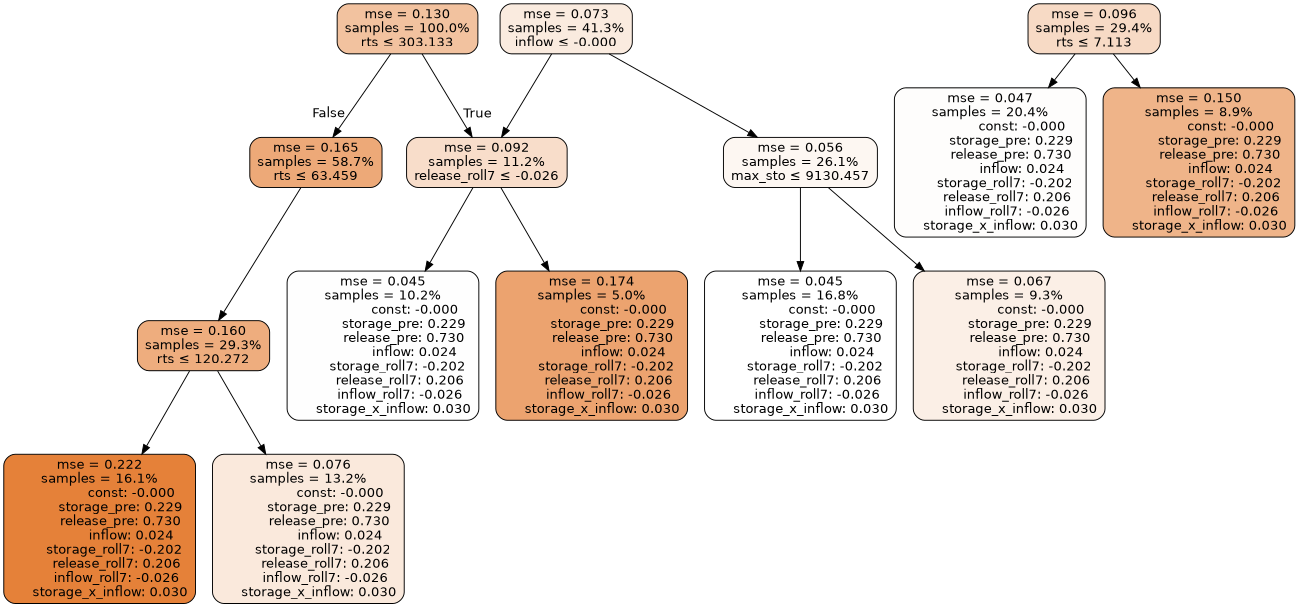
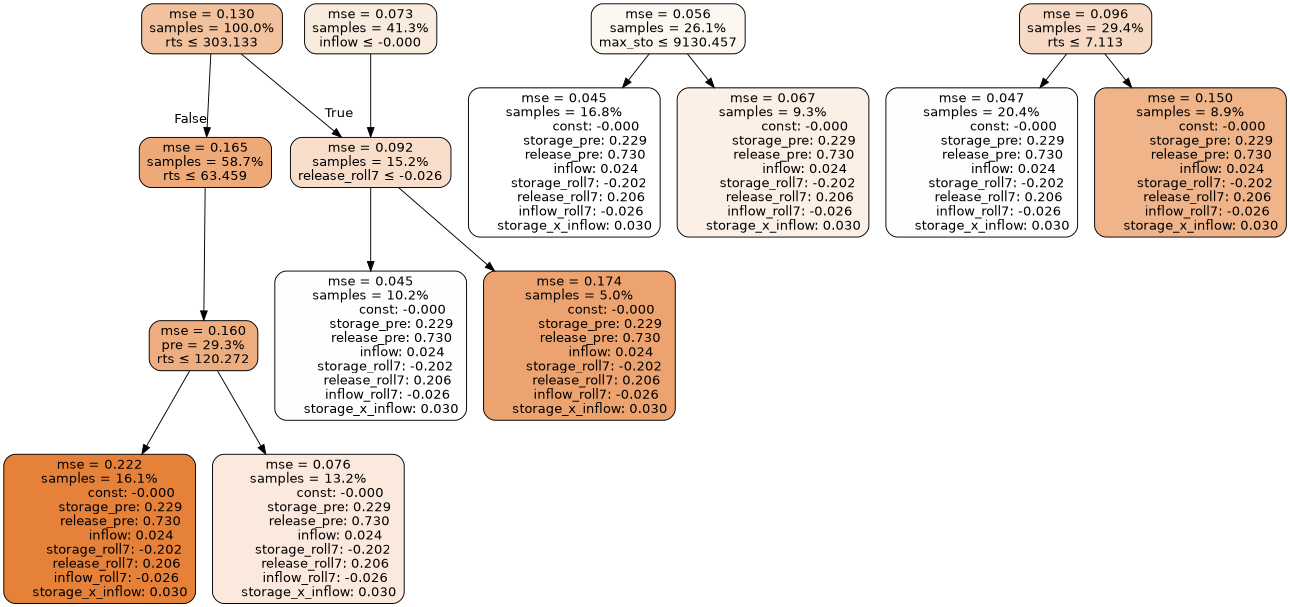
edge "mse = 0.073 samples = 41.3% inflow ≤ -0.000" -> "mse = 0.056 samples = 26.1% max_sto ≤ 9130.457": removed
node "mse = 0.092 samples = 11.2% release_roll7 ≤ -0.026": label "mse = 0.092 samples = 11.2% release_roll7 ≤ -0.026" -> "mse = 0.092 samples = 15.2% release_roll7 ≤ -0.026"
node "mse = 0.160 samples = 29.3% rts ≤ 120.272": label "mse = 0.160 samples = 29.3% rts ≤ 120.272" -> "mse = 0.160 pre = 29.3% rts ≤ 120.272"
